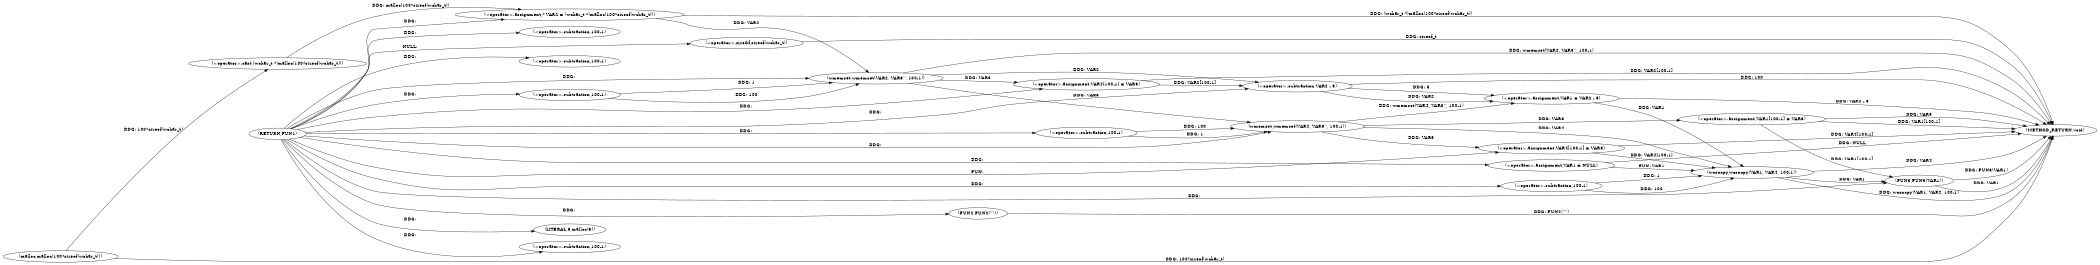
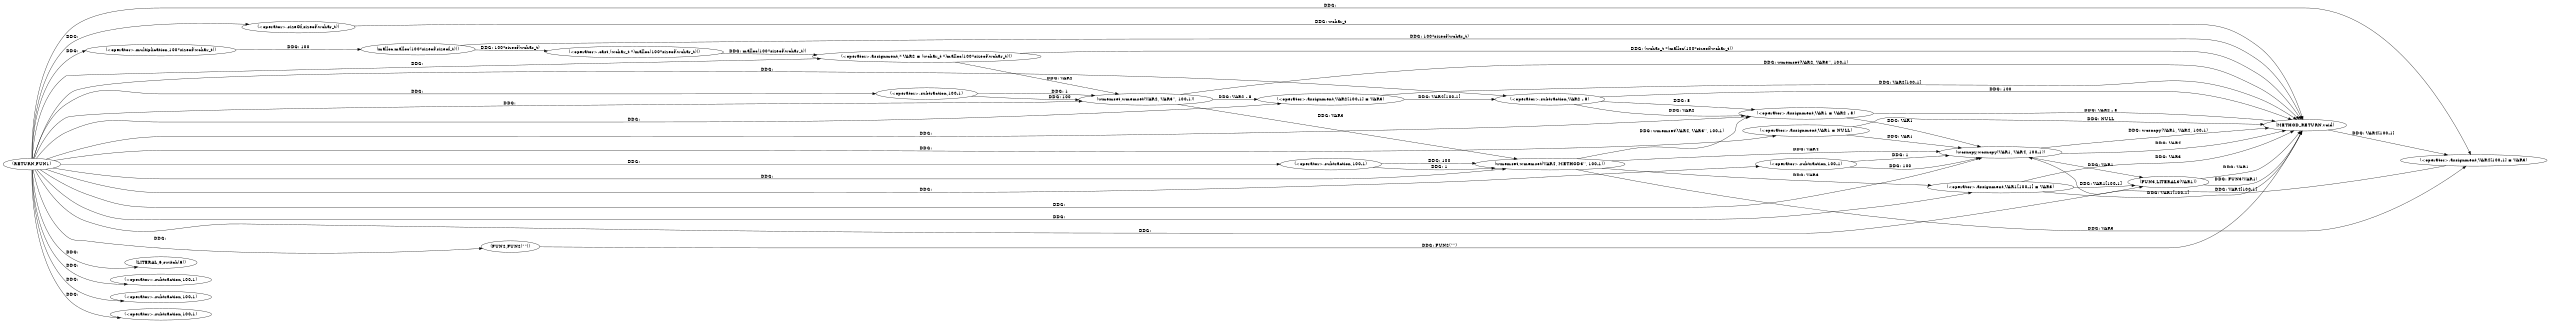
edge "(<operator>.sizeOf,sizeof(wchar_t))" -> "(METHOD_RETURN,void)": label "DDG: sizeof_t" -> "DDG: wchar_t"
edge "(RETURN,FUN1)" -> "(<operator>.sizeOf,sizeof(wchar_t))": label "NULL: " -> "DDG: "
node "(<operator>.multiplication,100*sizeof(wchar_t))": added
edge "(wmemset,wmemset(VAR2, VAR3'', 100-1))" -> "(<operator>.subtraction,VAR2 - 8)": removed, label "DDG: VAR2"
edge "(wmemset,wmemset(VAR2, VAR3'', 100-1))" -> "(<operator>.assignment,VAR2[100-1] = VAR3)": label "DDG: VAR3" -> "DDG: VAR2 - 8"
node "(wmemset,wmemset(VAR4, VAR3'', 100-1))": label "(wmemset,wmemset(VAR4, VAR3'', 100-1))" -> "(wmemset,wmemset(VAR4, METHOD3'', 100-1))"
edge "(RETURN,FUN1)" -> "(<operator>.assignment,VAR1 = VAR2 - 8)": added, label "DDG:"
edge "(<operator>.assignment,VAR4[100-1] = VAR3)" -> "(METHOD_RETURN,void)": reversed
edge "(<operator>.assignment,VAR1 = NULL)" -> "(wcsncpy,wcsncpy(VAR1, VAR4, 100-1))": label "FUN: VAR1" -> "DDG: VAR1"
edge "(RETURN,FUN1)" -> "(<operator>.assignment,VAR4[100-1] = VAR3)": label "FUN: " -> "DDG: "
node "(FUN3,FUN3(VAR1))": label "(FUN3,FUN3(VAR1))" -> "(FUN3,LITERAL3(VAR1))"
edge "(RETURN,FUN1)" -> "(wcsncpy,wcsncpy(VAR1, VAR4, 100-1))": added, label "DDG:"
edge "(RETURN,FUN1)" -> "(<operator>.assignment,VAR1[100-1] = VAR3)": added, label "DDG:"
node "(LITERAL,6,malloc(6))": label "(LITERAL,6,malloc(6))" -> "(LITERAL,6,switch(6))"
node "(malloc,malloc(100*sizeof(wchar_t)))": label "(malloc,malloc(100*sizeof(wchar_t)))" -> "(malloc,malloc(100*sizeof(sizeof_t)))"
